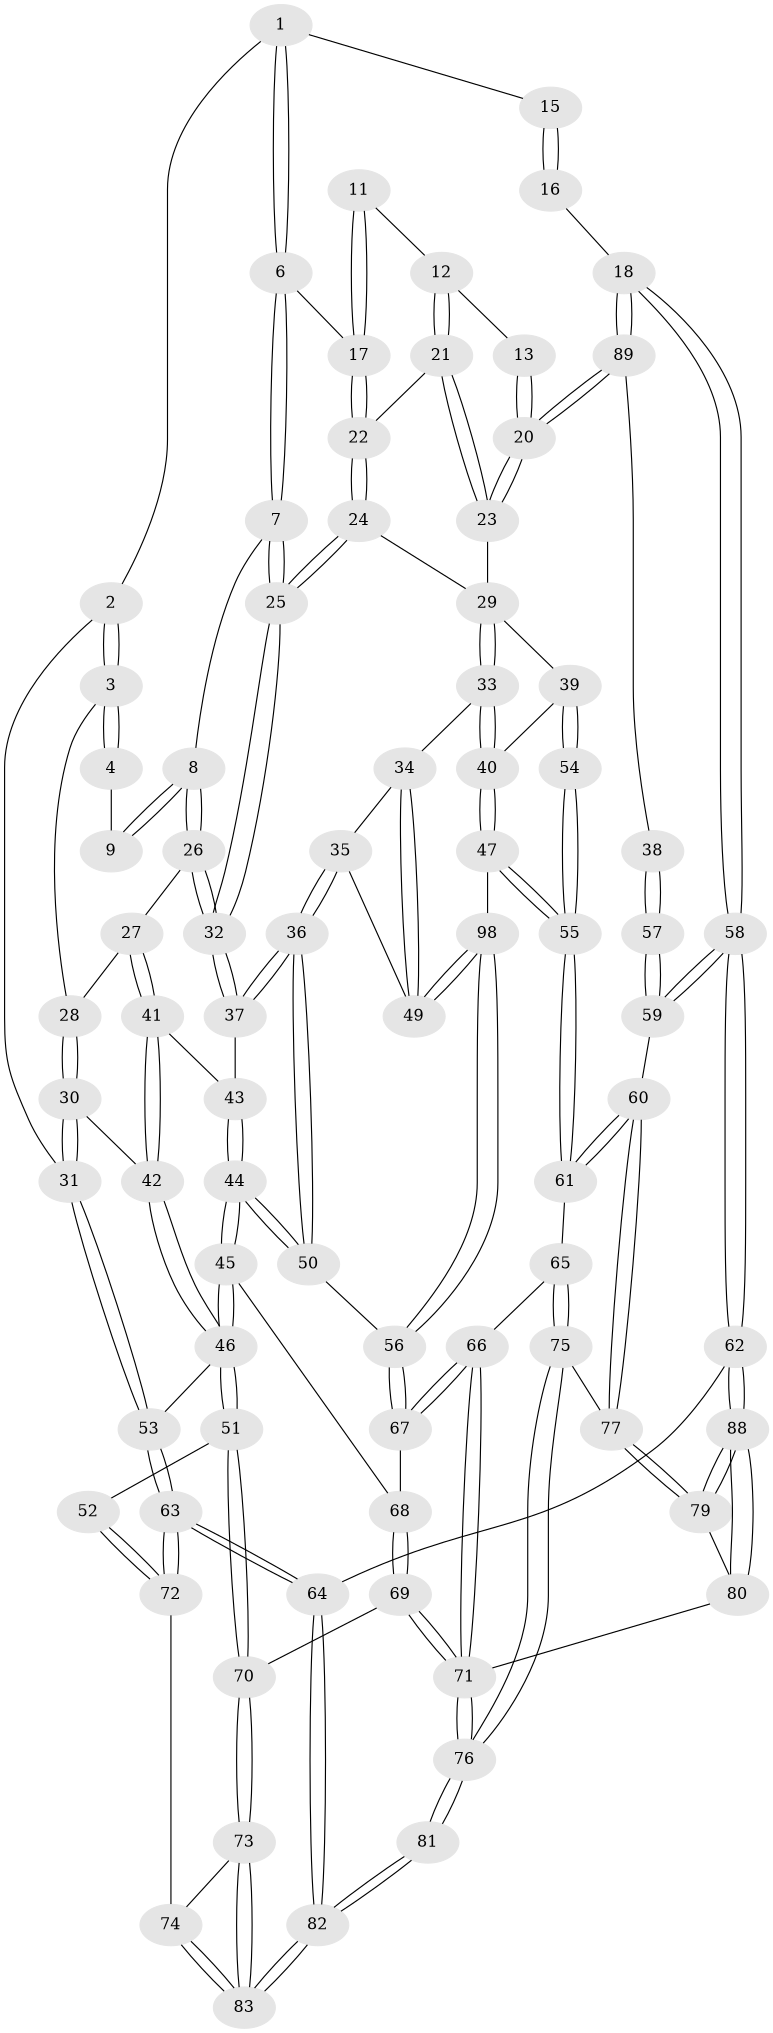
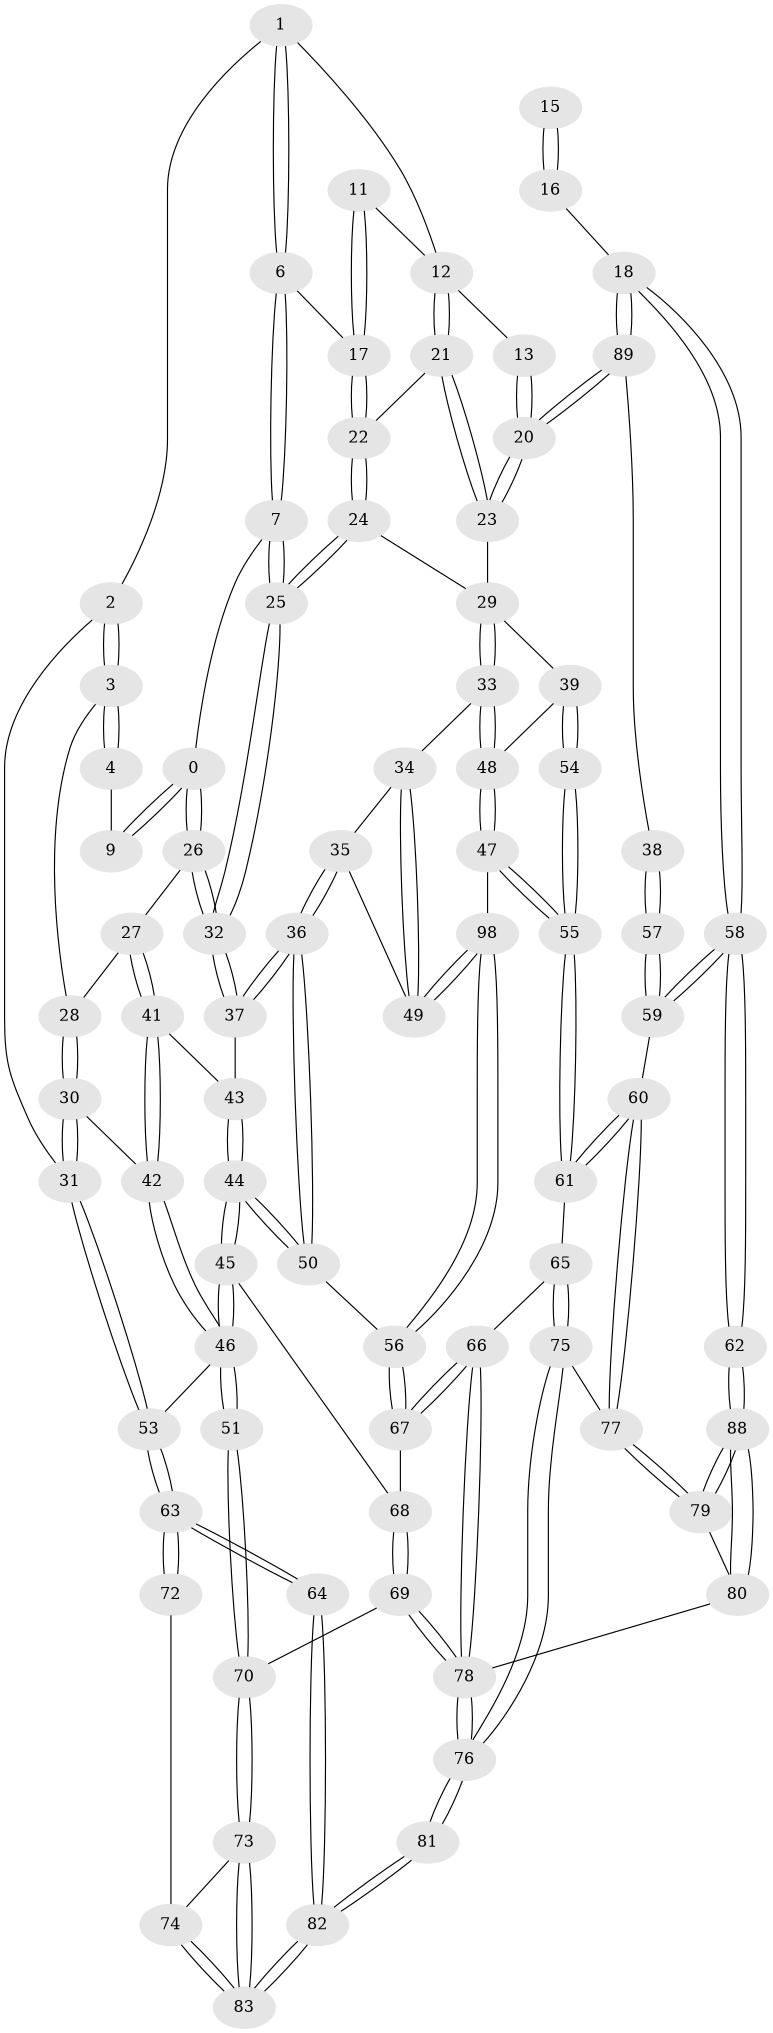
edge "1" -- "15": now "1" -- "12"
node "8": label "8" -> "0"
node "40": label "40" -> "48"
edge "62" -- "64": removed
node "52": removed
node "71": label "71" -> "78"
